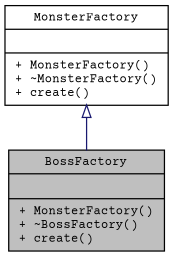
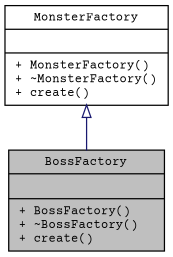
node "BossFactory": text "+ MonsterFactory()" -> "+ BossFactory()"
